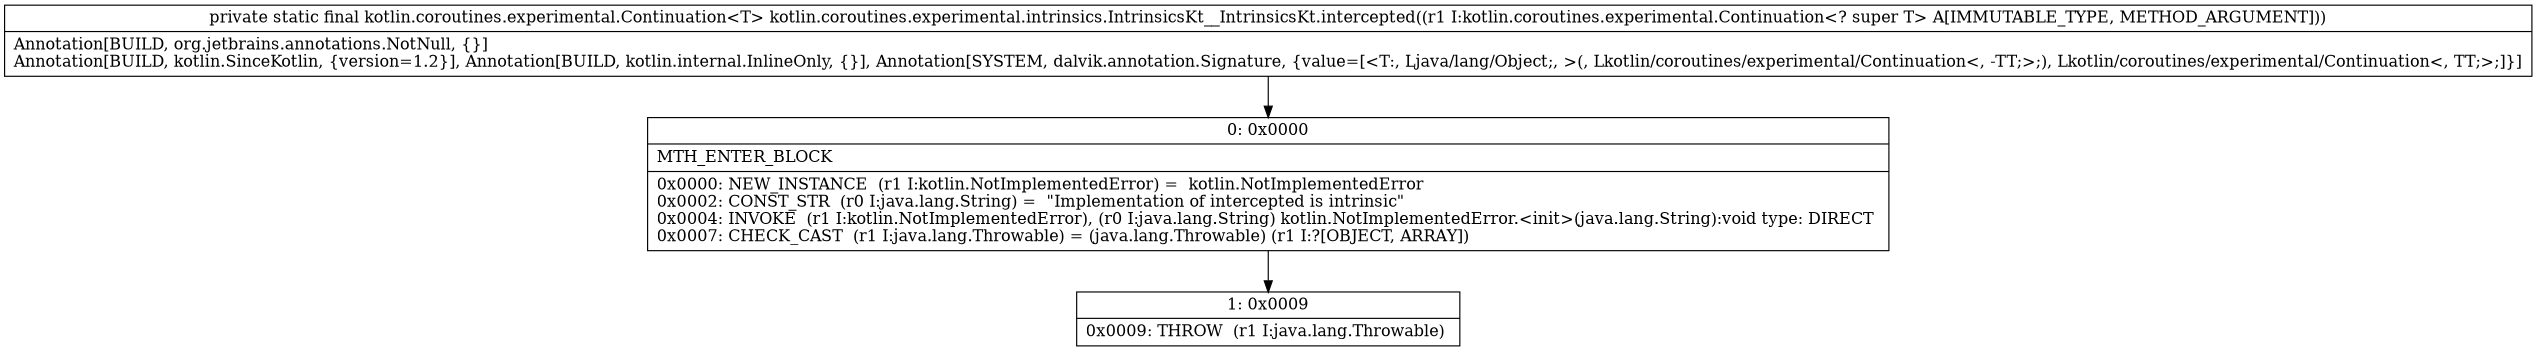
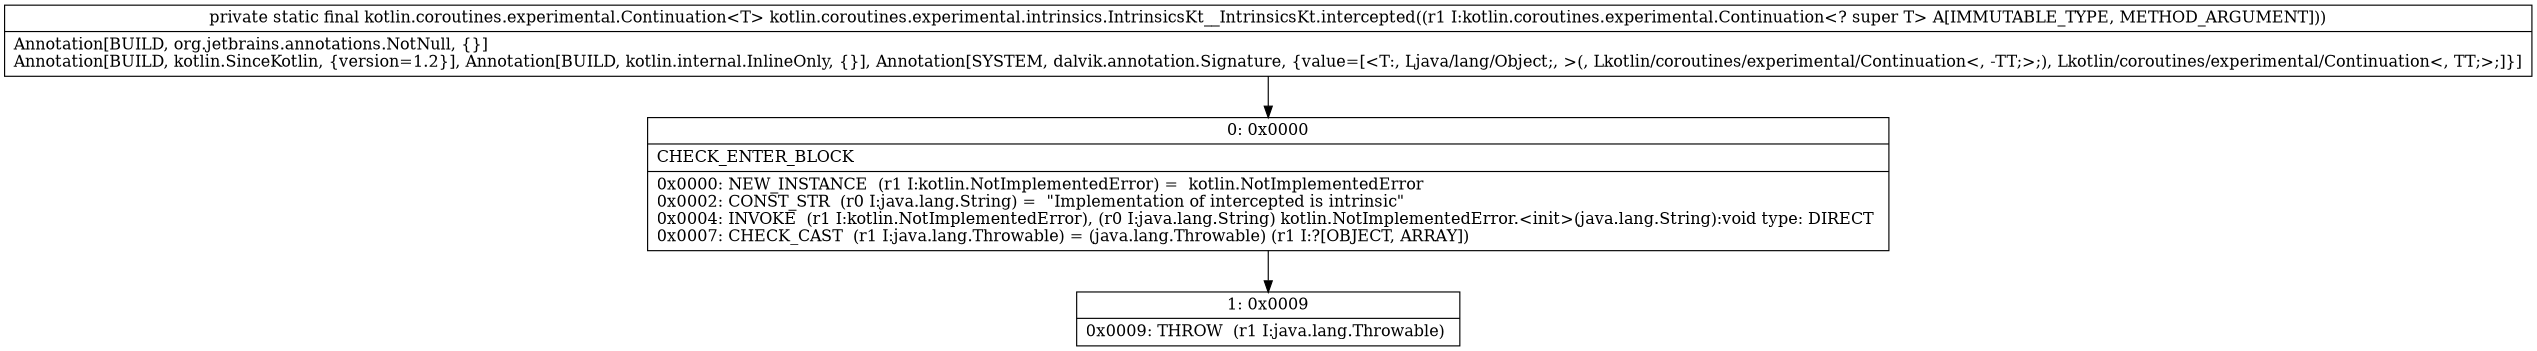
node "0: 0x0000": text "MTH_ENTER_BLOCK" -> "CHECK_ENTER_BLOCK"
